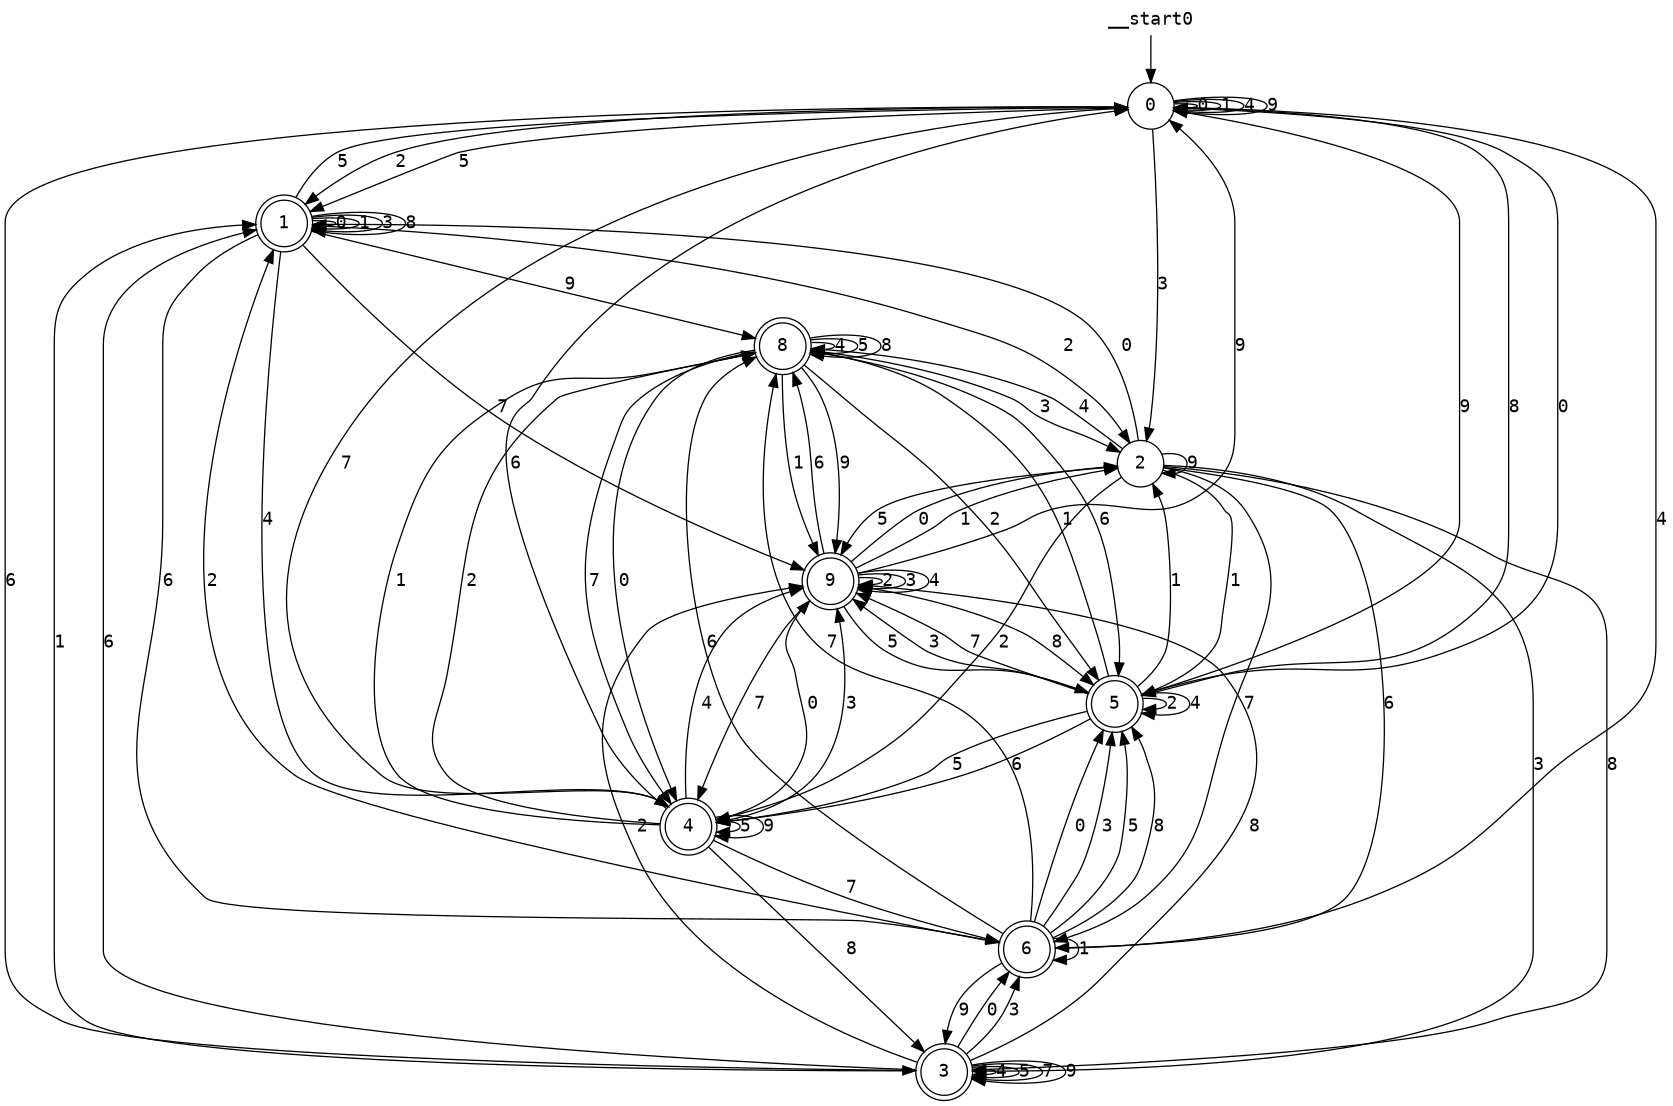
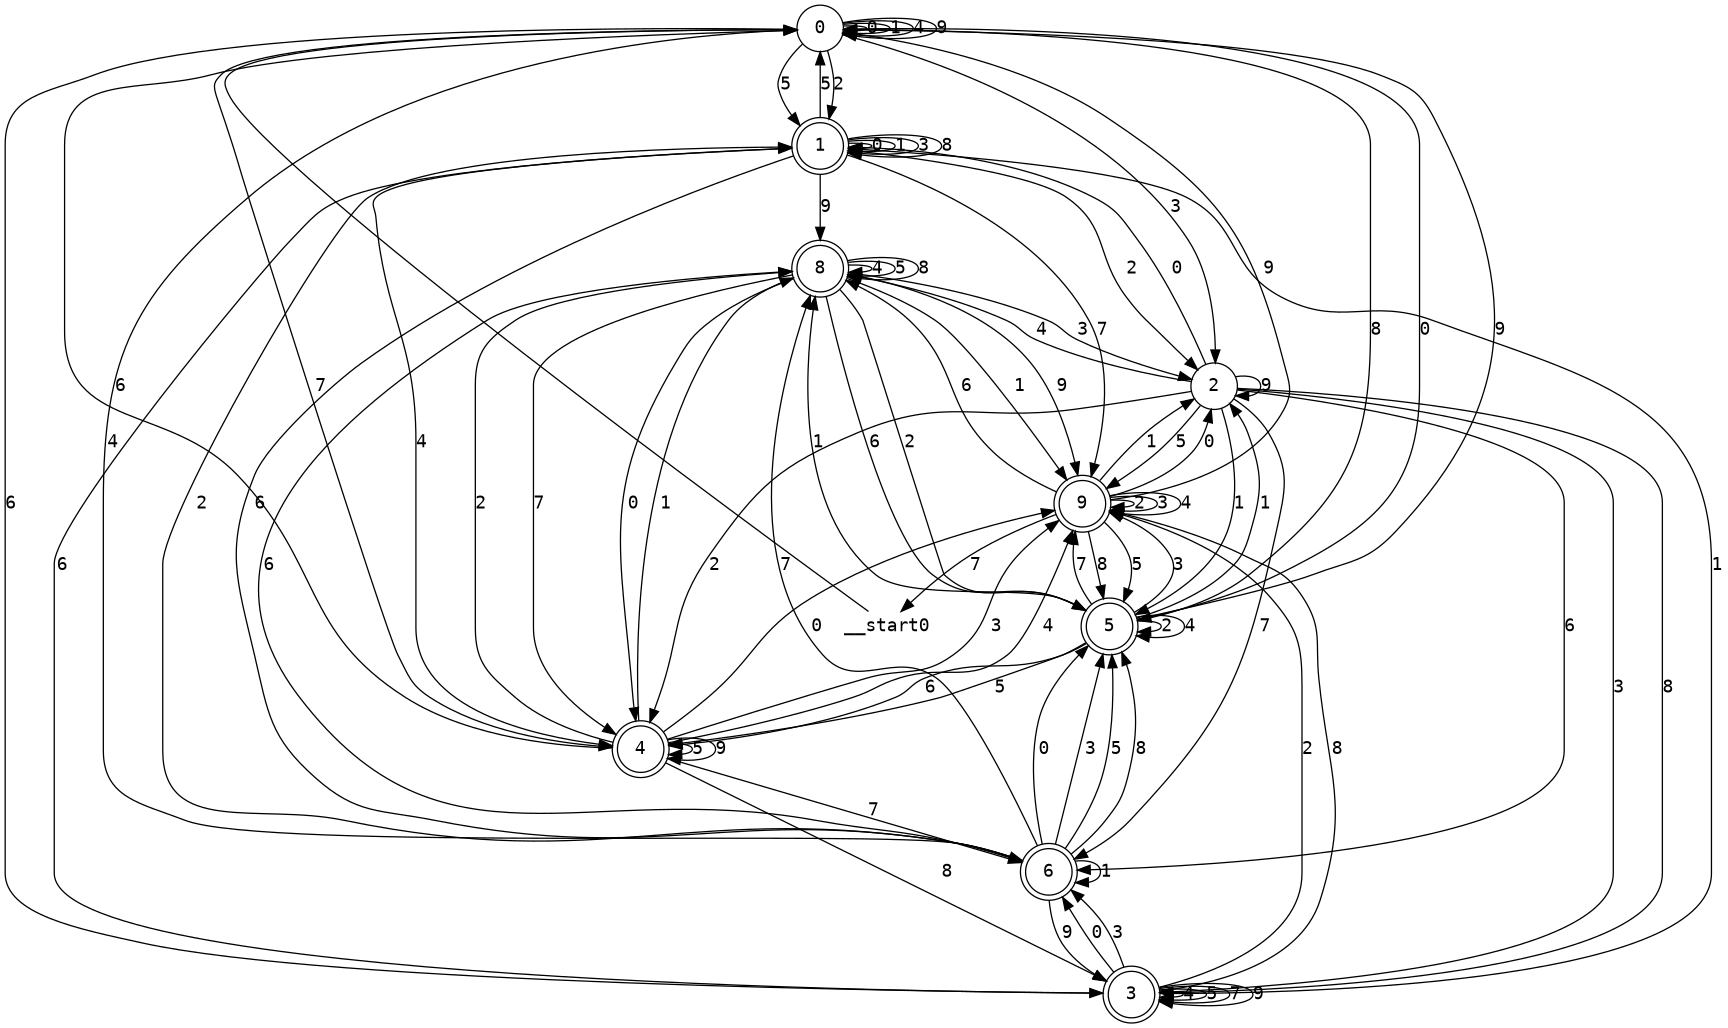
edge "9" -> "4": now "9" -> "__start0"
